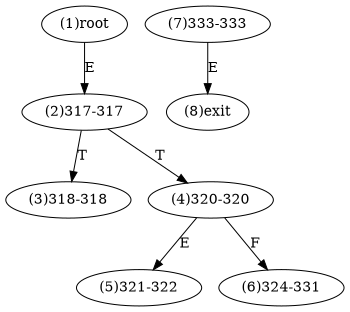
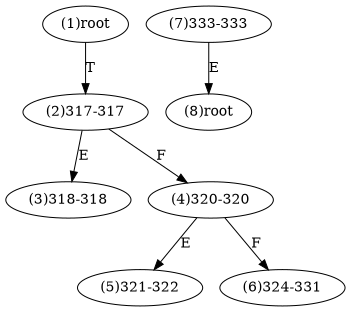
edge "(1)root" -> "(2)317-317": label "E" -> "T"
node "(8)exit": label "(8)exit" -> "(8)root"
edge "(2)317-317" -> "(3)318-318": label "T" -> "E"
edge "(2)317-317" -> "(4)320-320": label "T" -> "F"
